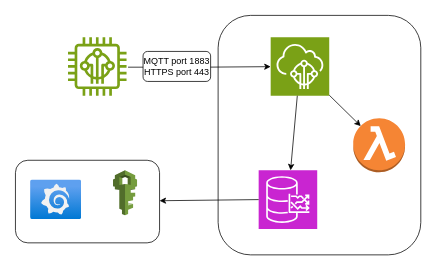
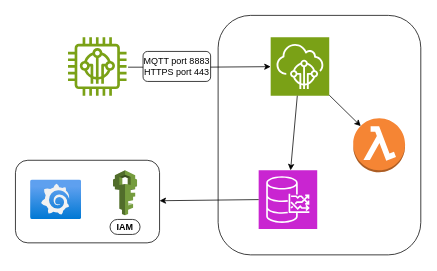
node "MQTT port 1883 HTTPS port 443": label "MQTT port 1883 HTTPS port 443" -> "MQTT port 8883 HTTPS port 443"
node "IAM": added
